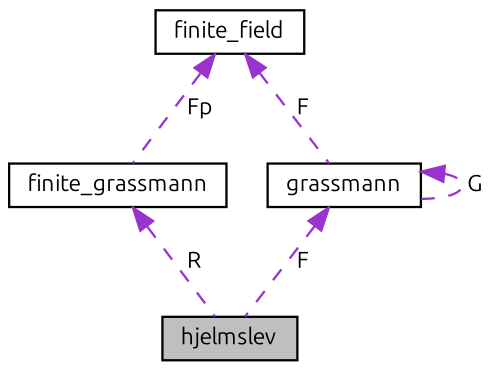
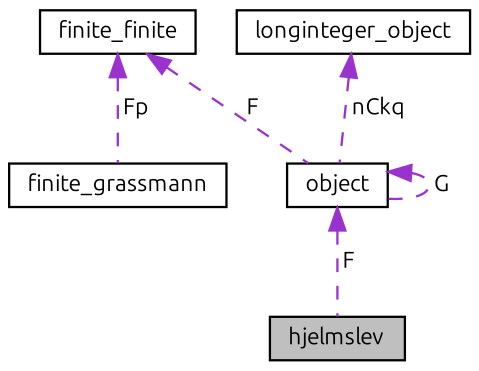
node "finite_field": label "finite_field" -> "finite_finite"
node "longinteger_object": added
node "grassmann": label "grassmann" -> "object"
edge "hjelmslev" -> "finite_grassmann": removed, label "R"
